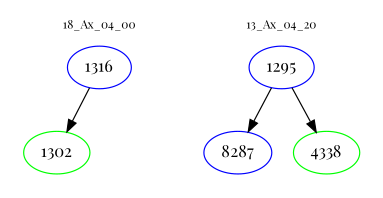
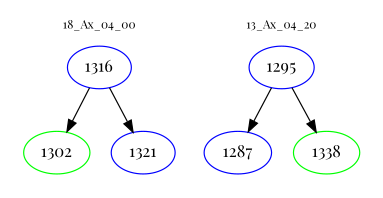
node "1321": added
node "8287": label "8287" -> "1287"
node "4338": label "4338" -> "1338"
